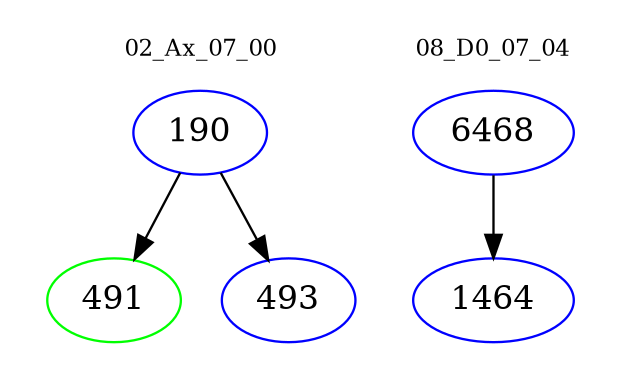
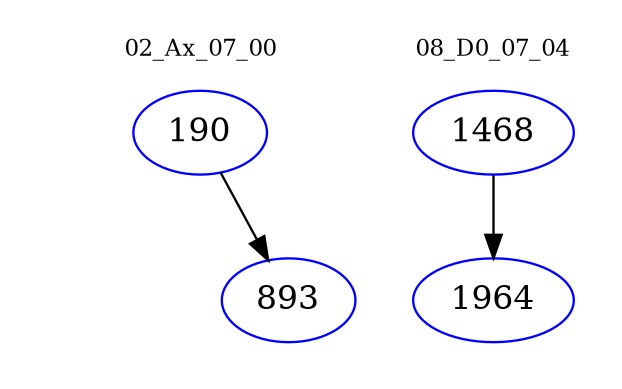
node "6468": label "6468" -> "1468"
node "491": removed
node "493": label "493" -> "893"
node "1464": label "1464" -> "1964"
